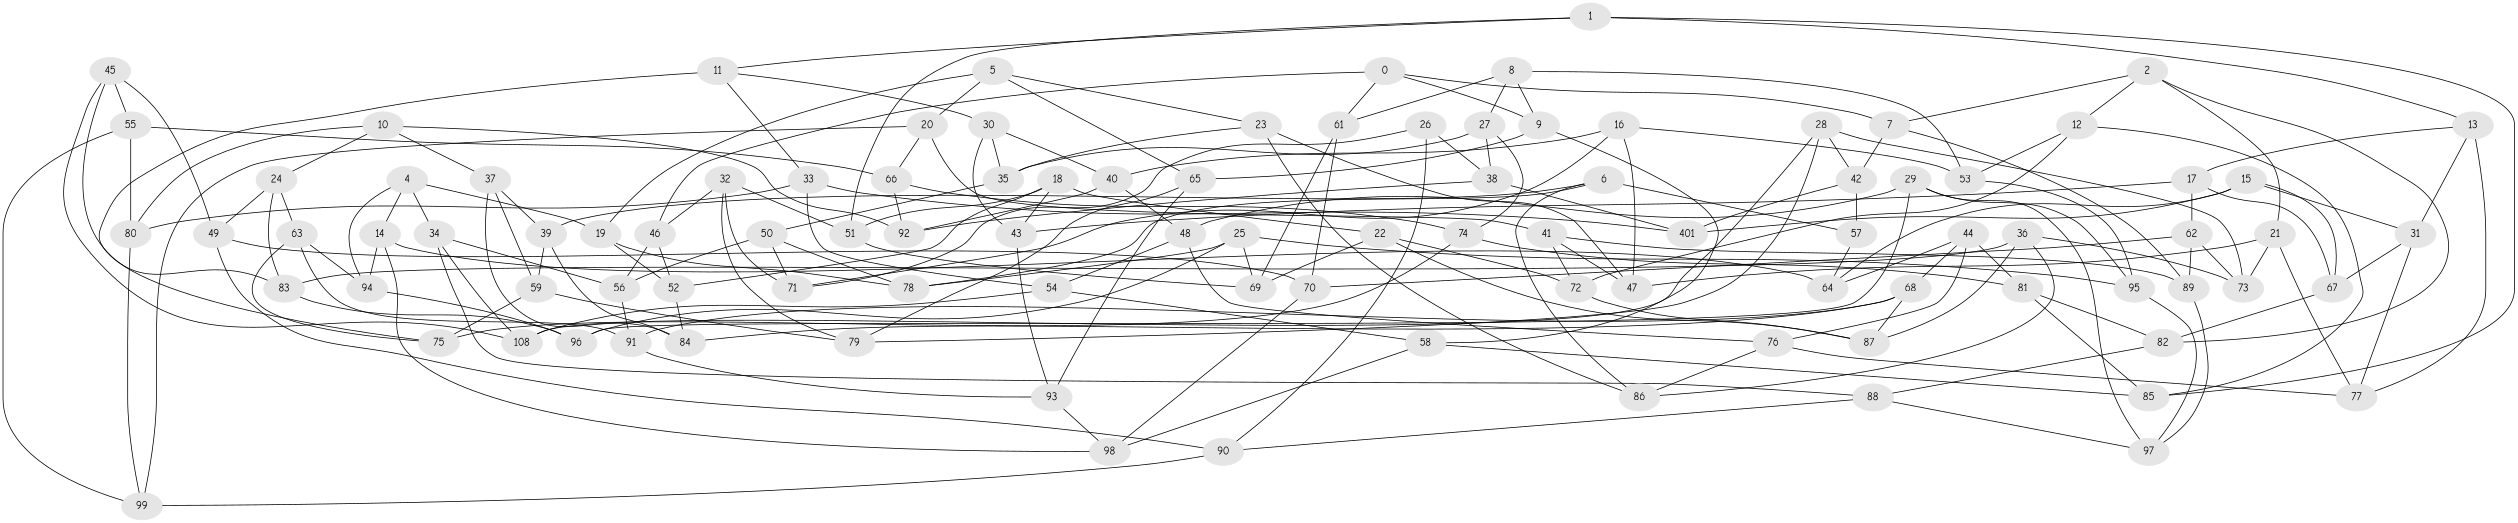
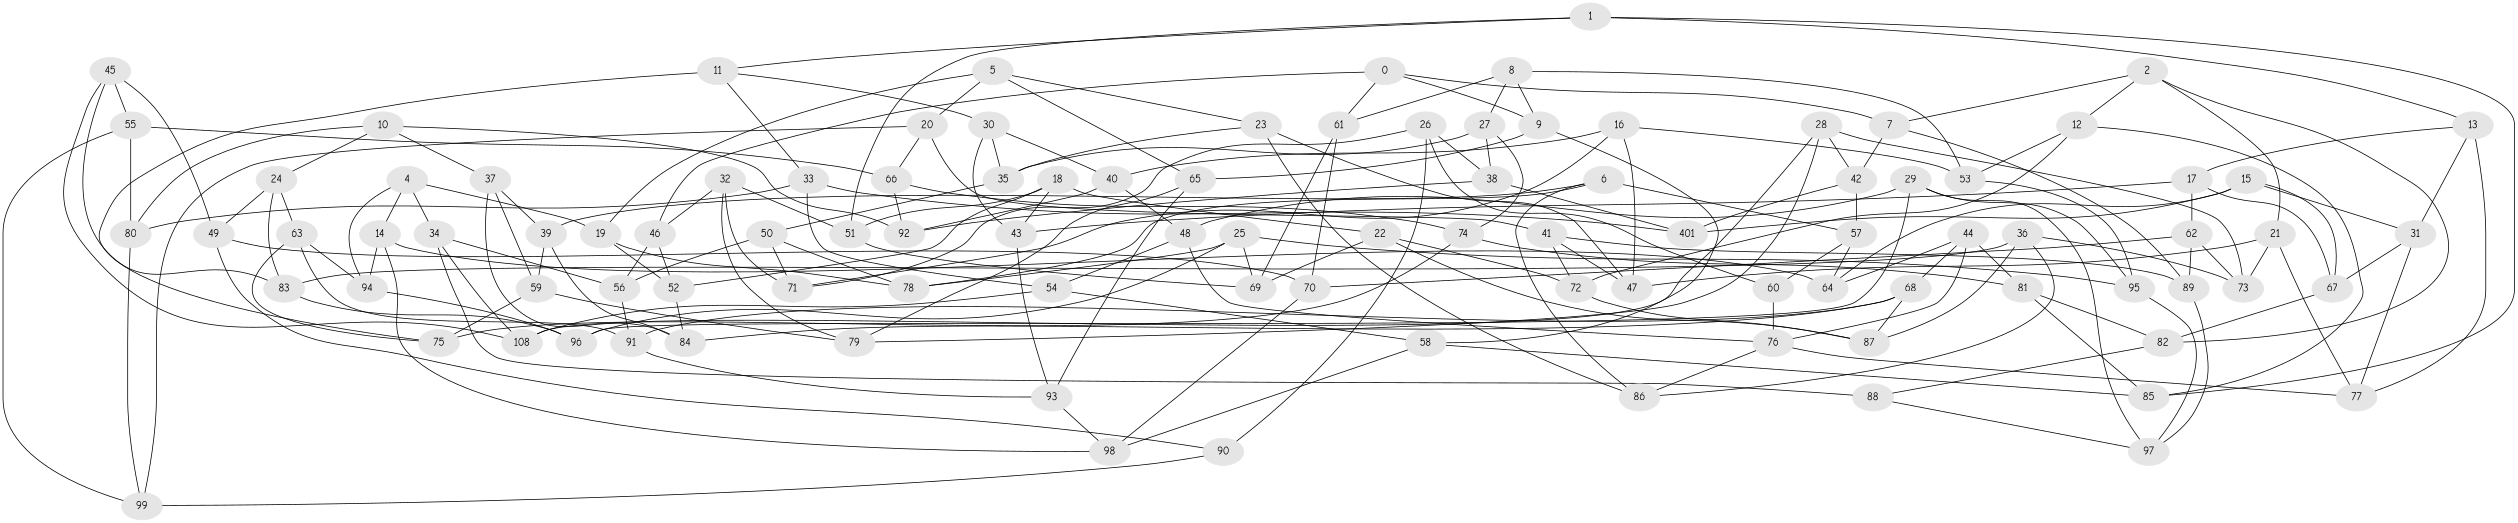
node "60": added
edge "88" -- "90": removed
